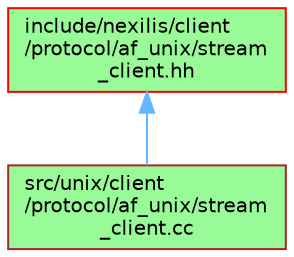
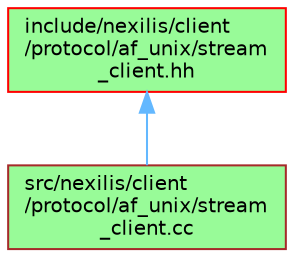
node "src/unix/client /protocol/af_unix/stream _client.cc": label "src/unix/client /protocol/af_unix/stream _client.cc" -> "src/nexilis/client /protocol/af_unix/stream _client.cc"
